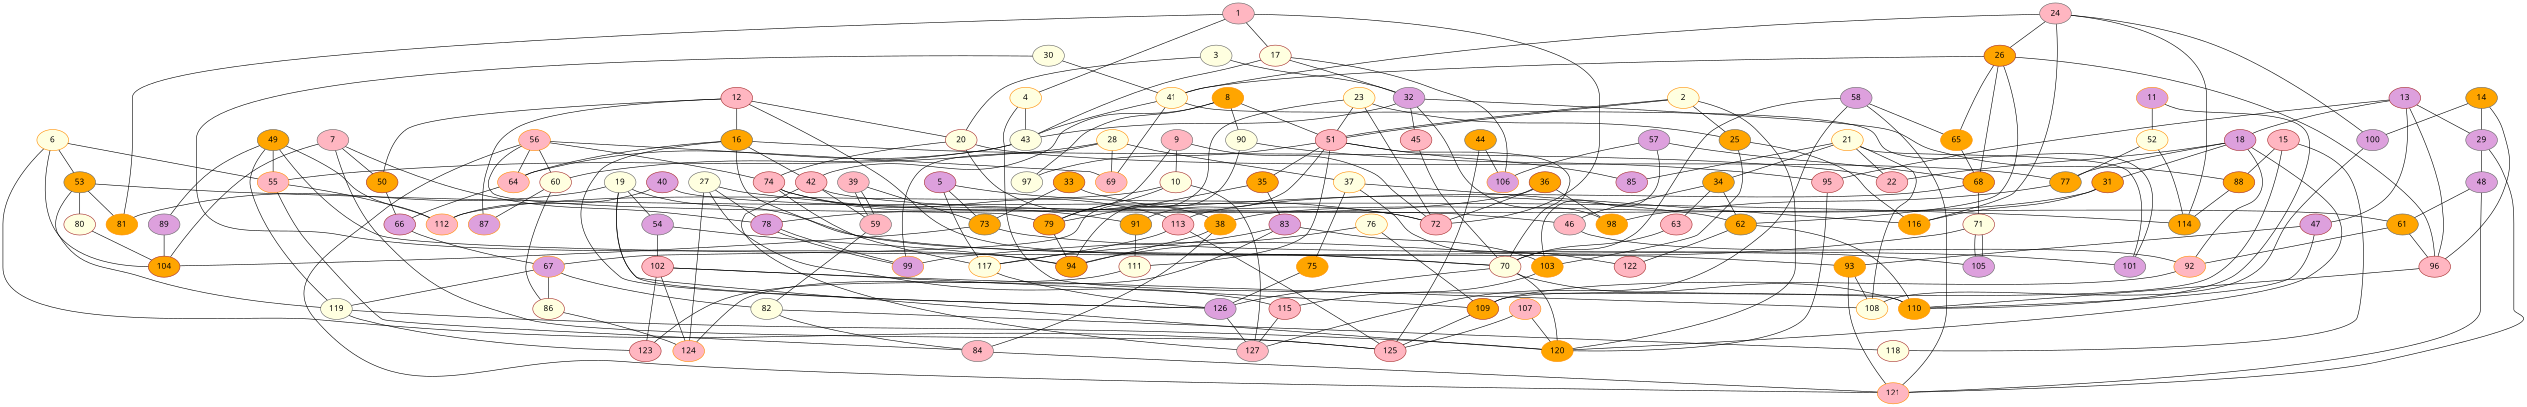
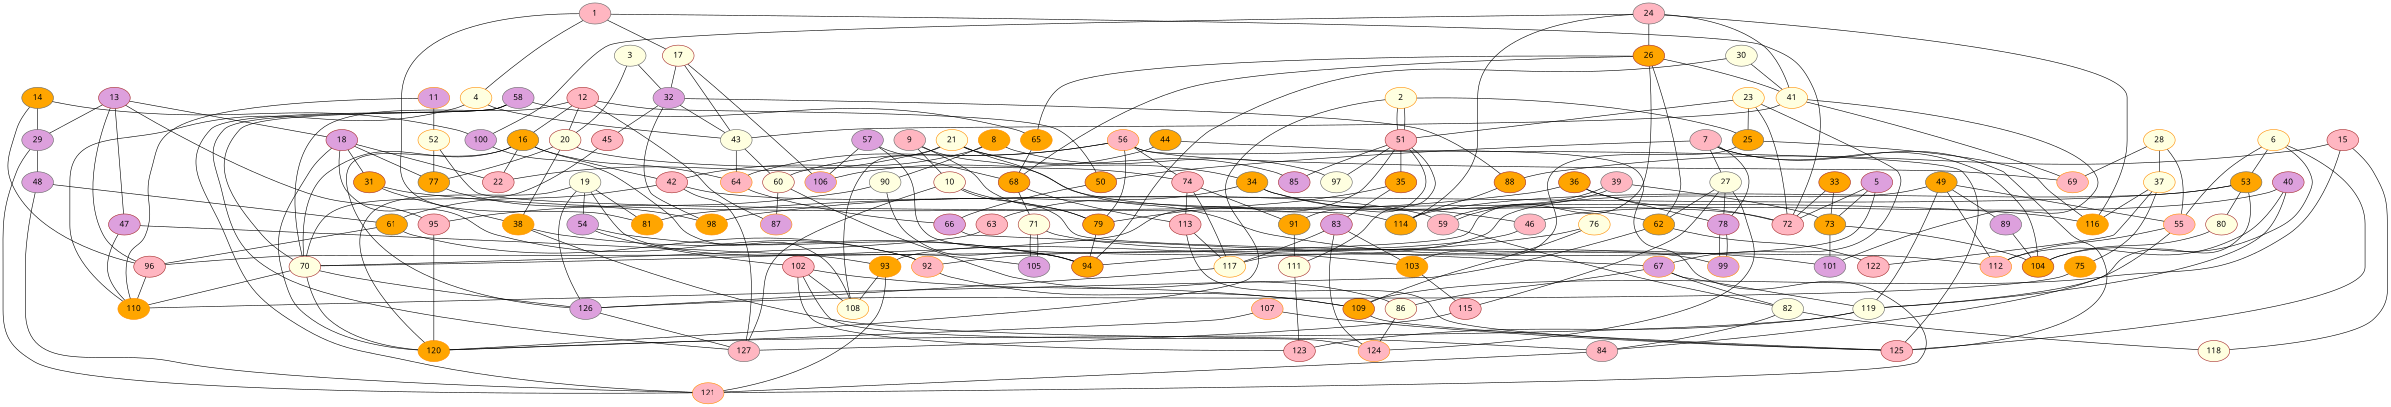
edge "8" -- "51": removed
edge "7" -- "27": added
edge "28" -- "99": removed
edge "40" -- "119": added
